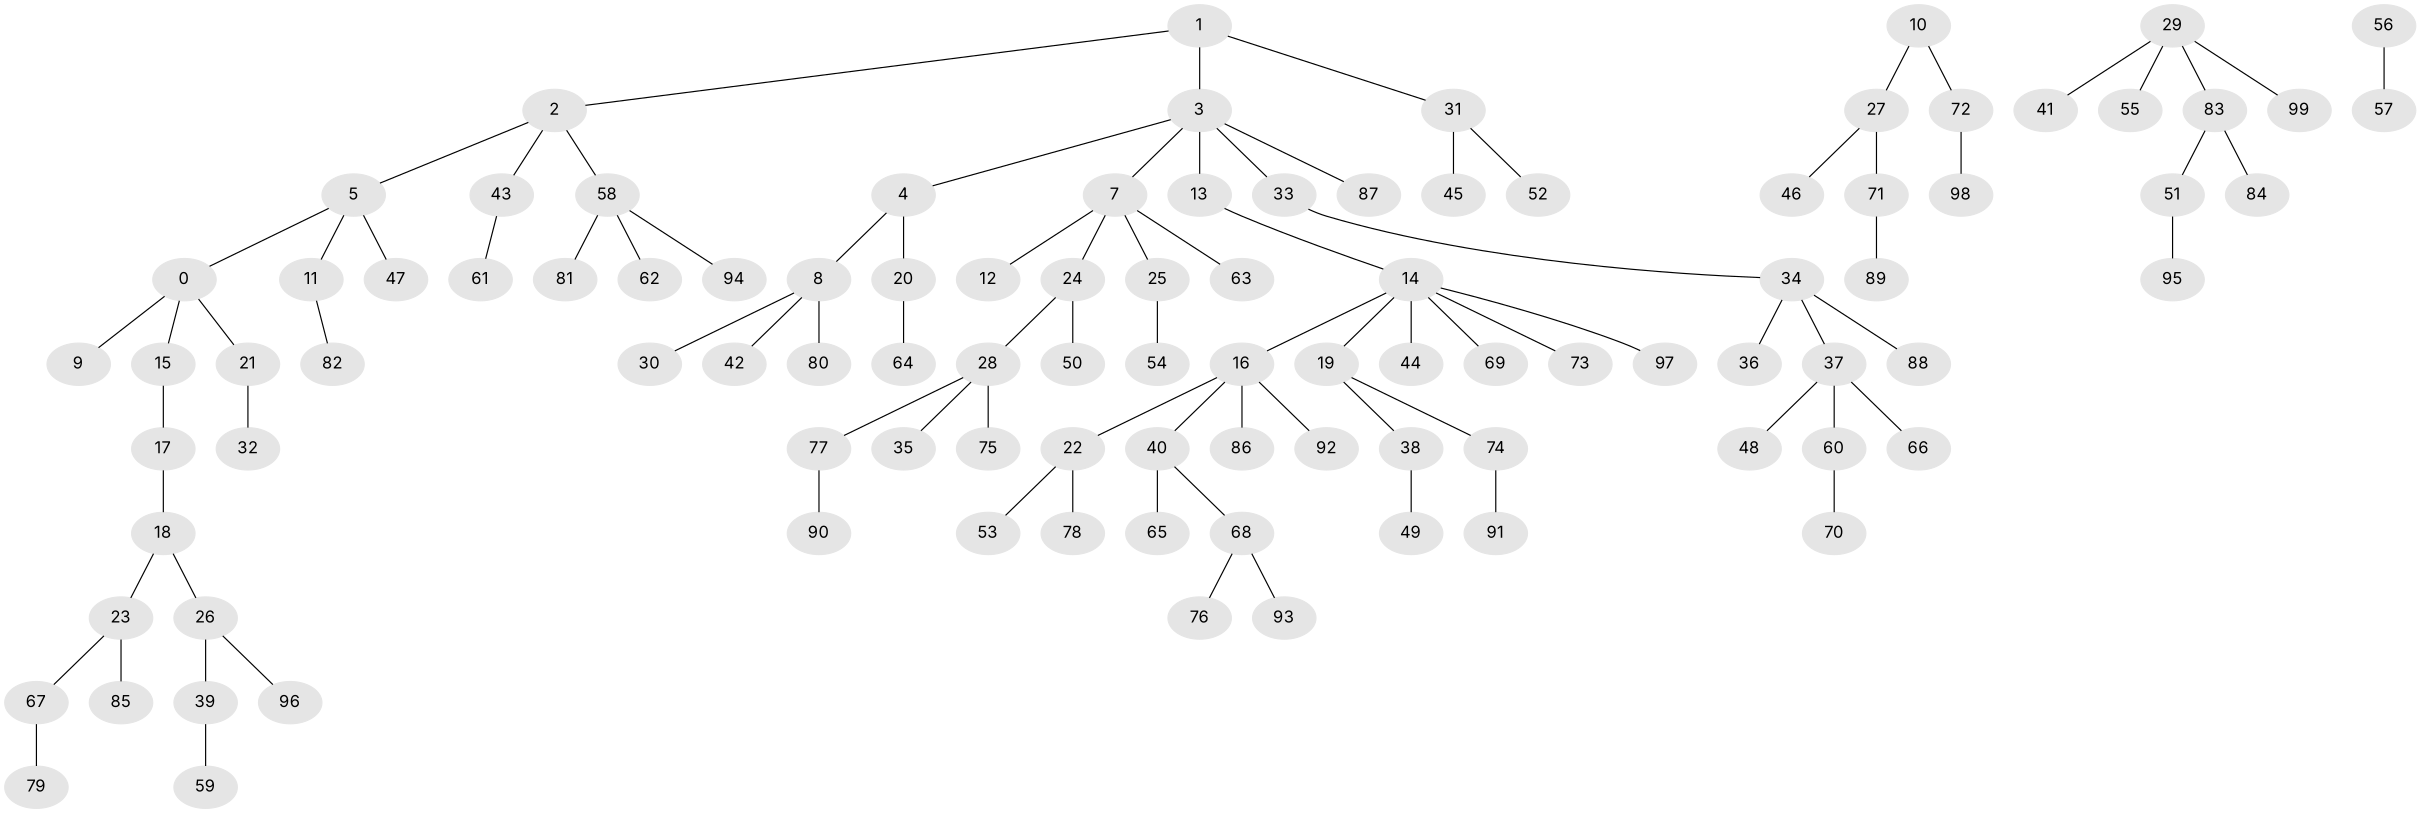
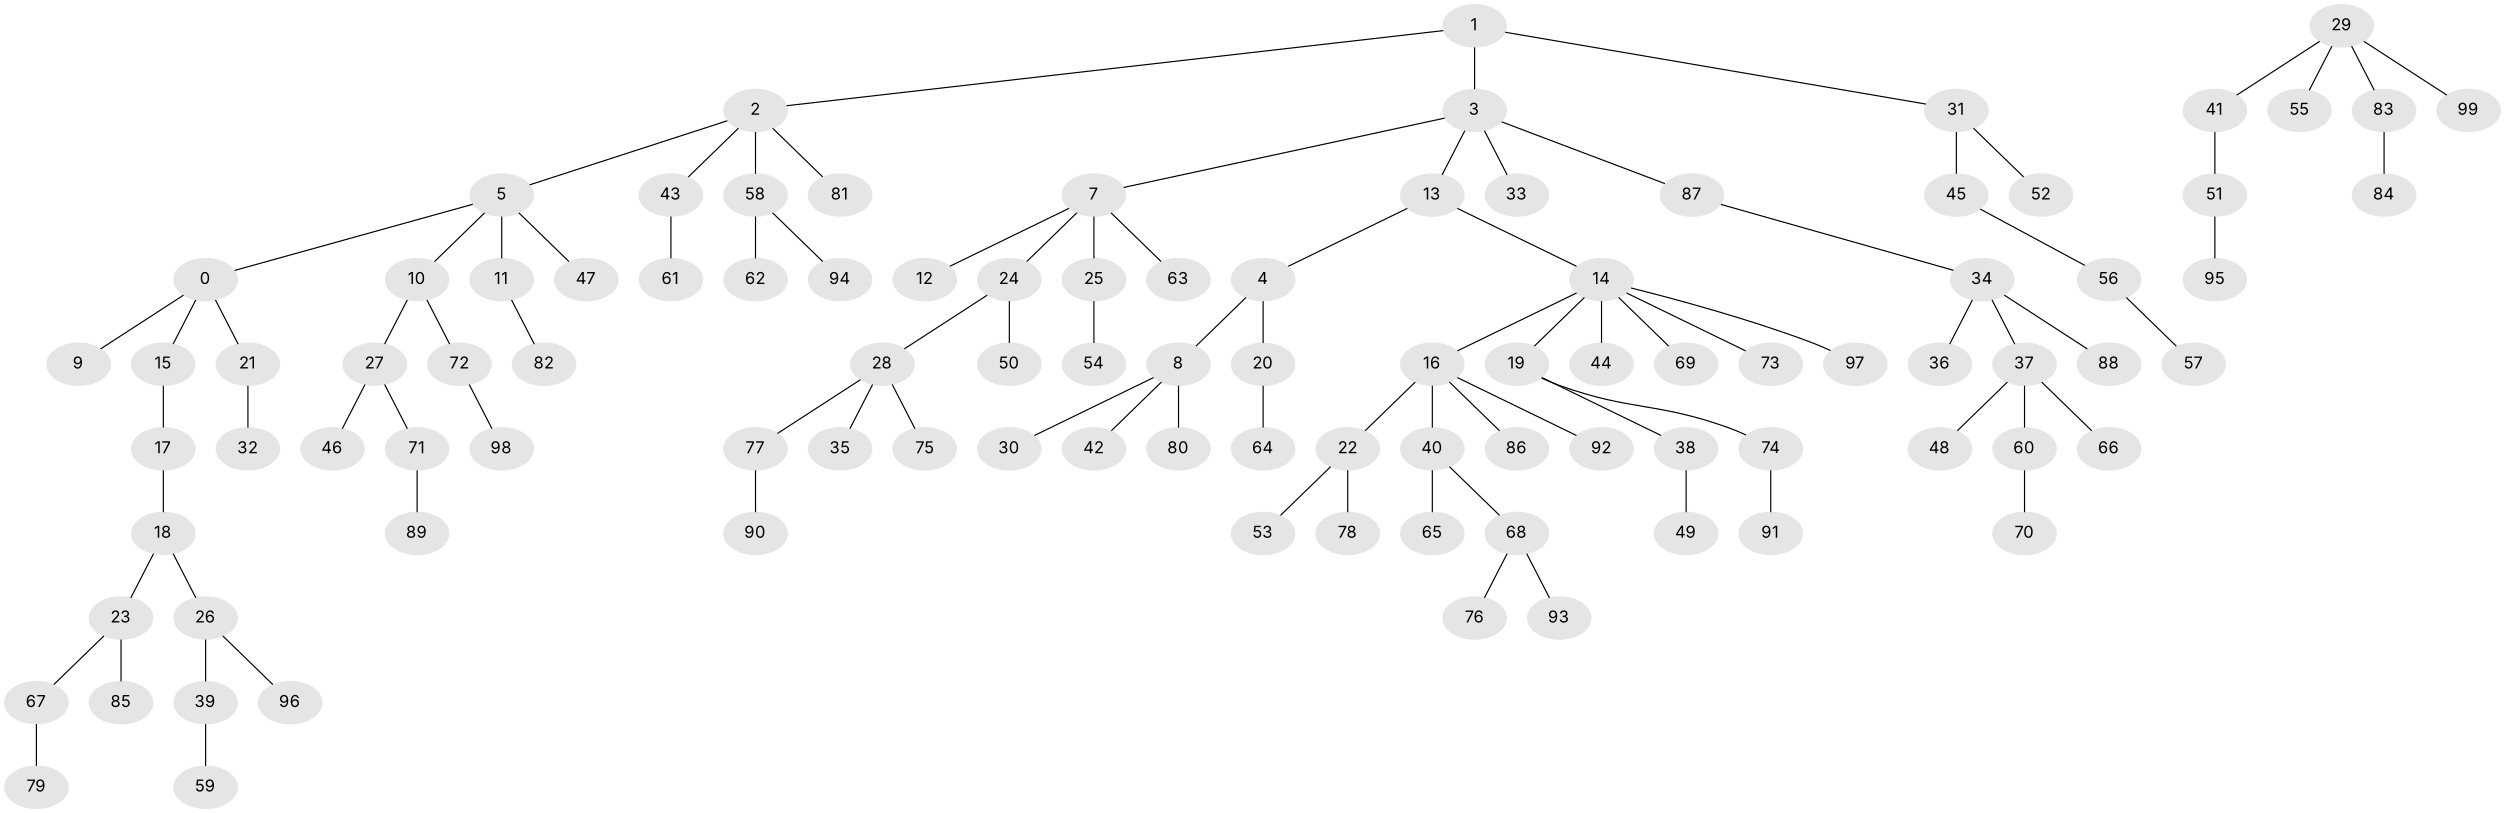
edge "3" -- "4": now "13" -- "4"
edge "83" -- "51": now "41" -- "51"
edge "5" -- "10": added
edge "58" -- "81": now "2" -- "81"
edge "45" -- "56": added
edge "33" -- "34": now "87" -- "34"
